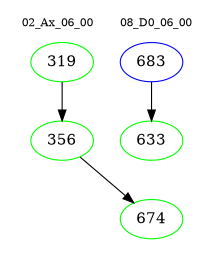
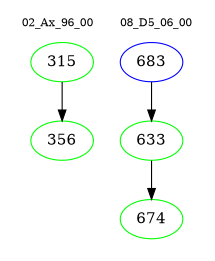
cluster "02_Ax_06_00": label "02_Ax_06_00" -> "02_Ax_96_00"
cluster "08_D0_06_00": label "08_D0_06_00" -> "08_D5_06_00"
node "319": label "319" -> "315"
edge "356" -> "674": now "633" -> "674"
